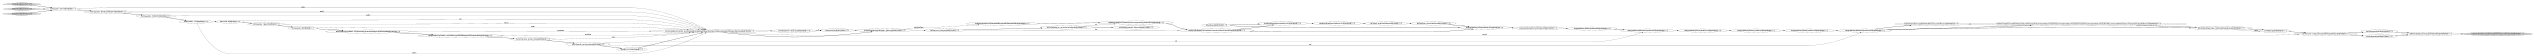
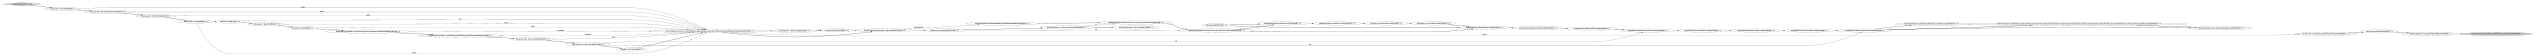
node "testSecurityGroupRulesCmdTrue['0', '1', '0']": removed
node "testSecurityGroupRulesCmdFalse['0', '0', '1']": removed
node "assertNotNull(wrapper)@@@42@@@['1', '1', '1']": removed
node "assertTrue(answer.getResult())@@@52@@@['1', '1', '0']": removed
